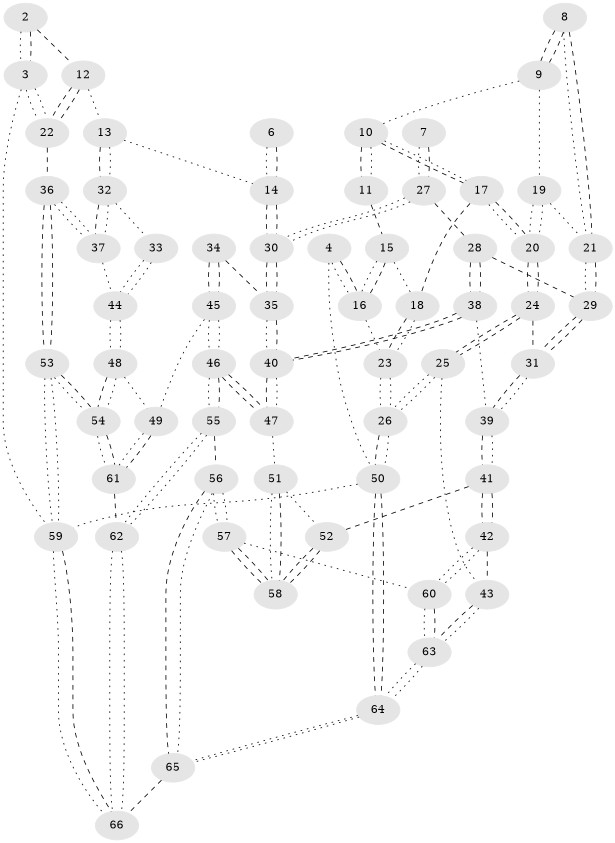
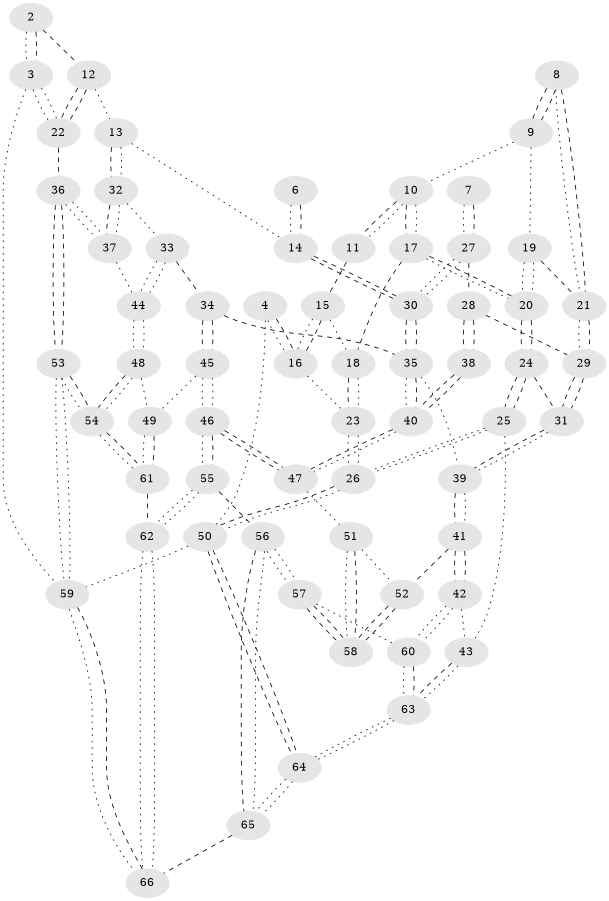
edge "19" -- "21": style dotted -> dashed
edge "33" -- "34": added
edge "38" -- "39": now "35" -- "39"
edge "42" -- "43": style dashed -> dotted
